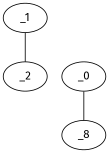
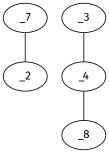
node "_1": label "_1" -> "_7"
node "_3": added
node "_0": label "_0" -> "_4"
